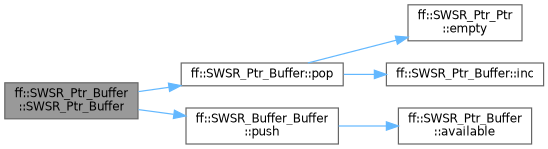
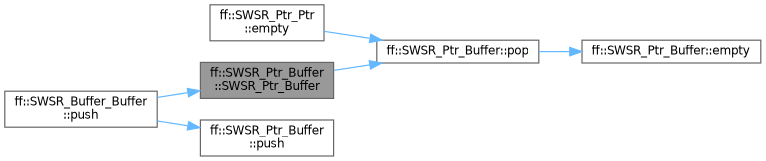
edge "ff::SWSR_Ptr_Buffer::pop" -> "ff::SWSR_Ptr_Ptr ::empty": reversed
node "ff::SWSR_Ptr_Buffer::inc": label "ff::SWSR_Ptr_Buffer::inc" -> "ff::SWSR_Ptr_Buffer::empty"
edge "ff::SWSR_Ptr_Buffer ::SWSR_Ptr_Buffer" -> "ff::SWSR_Buffer_Buffer ::push": reversed
node "ff::SWSR_Ptr_Buffer ::available": label "ff::SWSR_Ptr_Buffer ::available" -> "ff::SWSR_Ptr_Buffer ::push"
